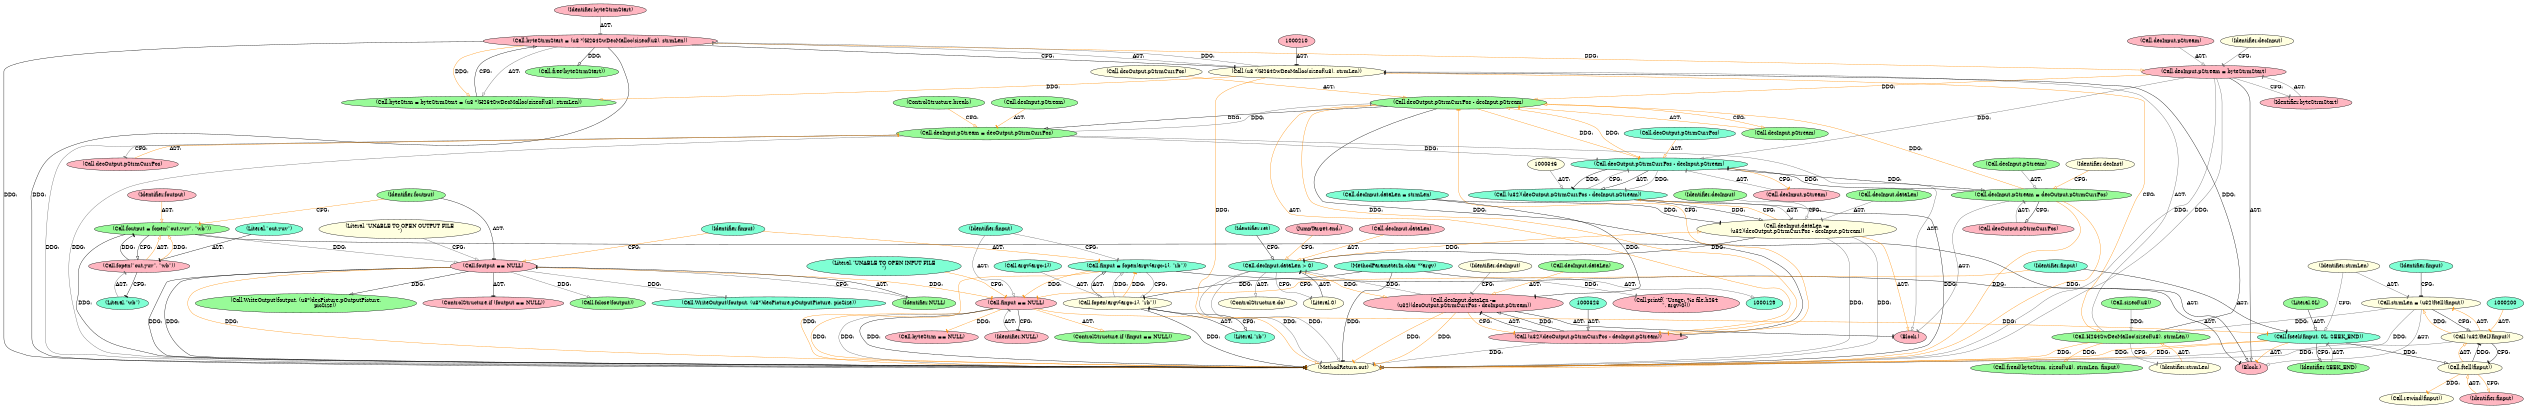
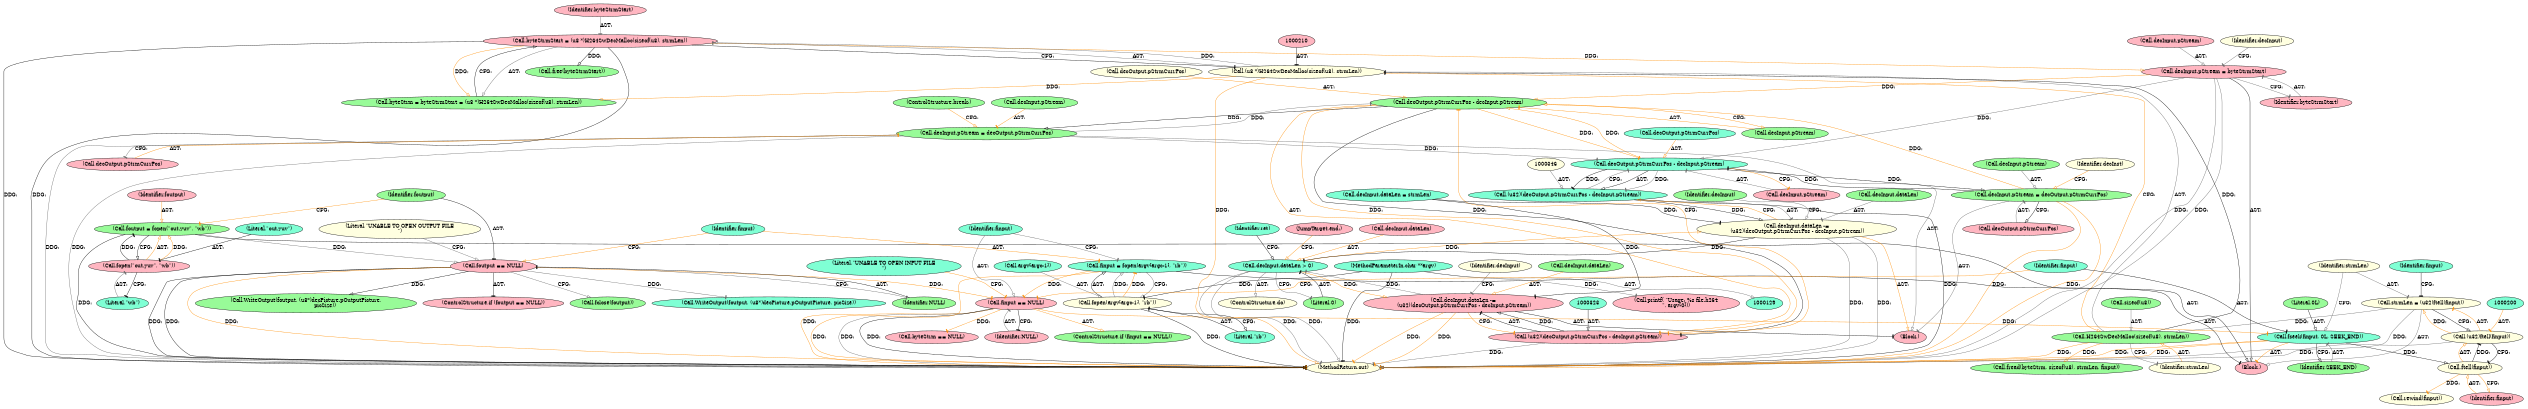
edge "(Call,foutput == NULL)" -> "(Call,fclose(foutput))": label "DDG: " -> "CFG: "
node "(Literal,0)": fillcolor lightyellow -> palegreen
edge "(Call,sizeof(u8))" -> "(Call,H264SwDecMalloc(sizeof(u8), strmLen))": label "DDG: " -> "AST: "
